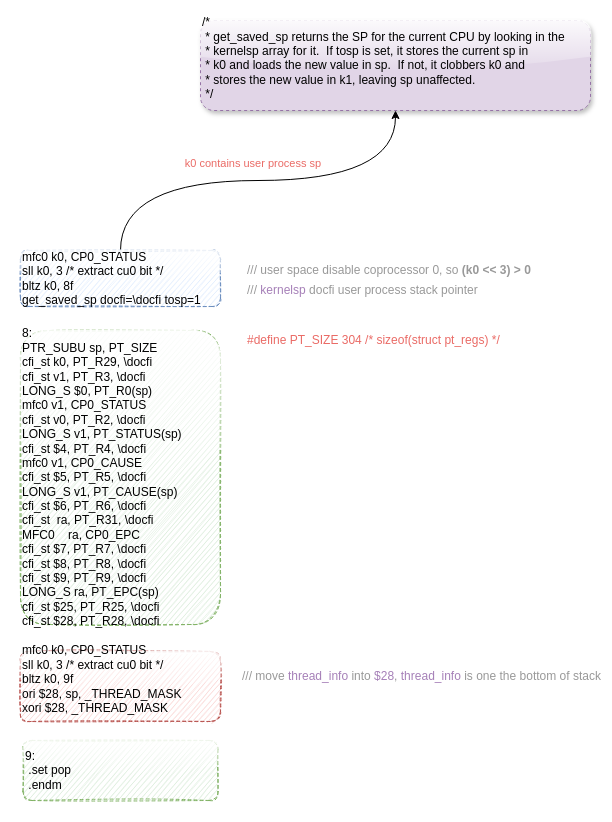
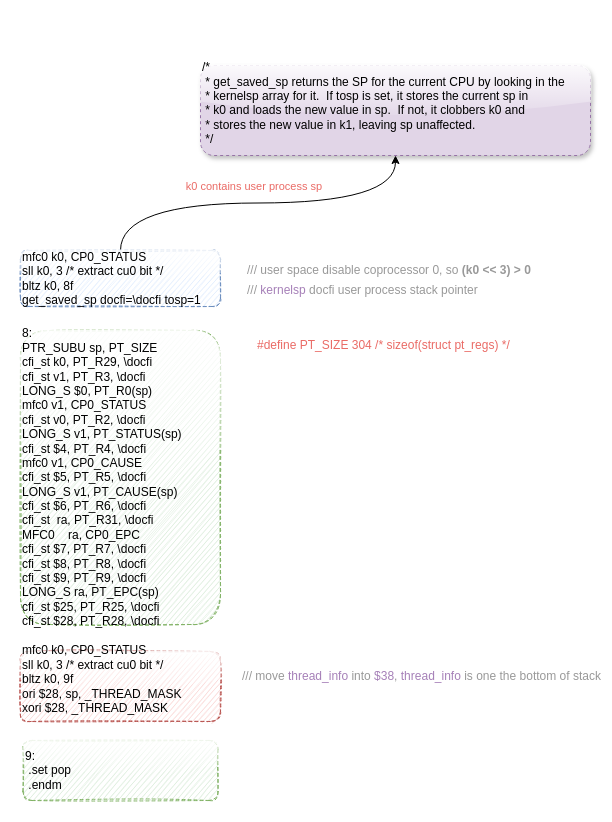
node "/* * get_saved_sp returns the SP for the current CPU by looking in the * kernelsp array for it. If tosp is set, it stores the current sp in * k0 and loads the new value in sp. If not, it clobbers k0 and * stores the new value in k1, leaving sp unaffected. */": moved (396, 66) -> (396, 111)
node "#define PT_SIZE 304 /* sizeof(struct pt_regs) */": moved (396, 341) -> (406, 346)
node "/// move thread_info into $28, thread_info is one the bottom of stack": label "/// move thread_info into $28, thread_info is one the bottom of stack" -> "/// move thread_info into $38, thread_info is one the bottom of stack"
